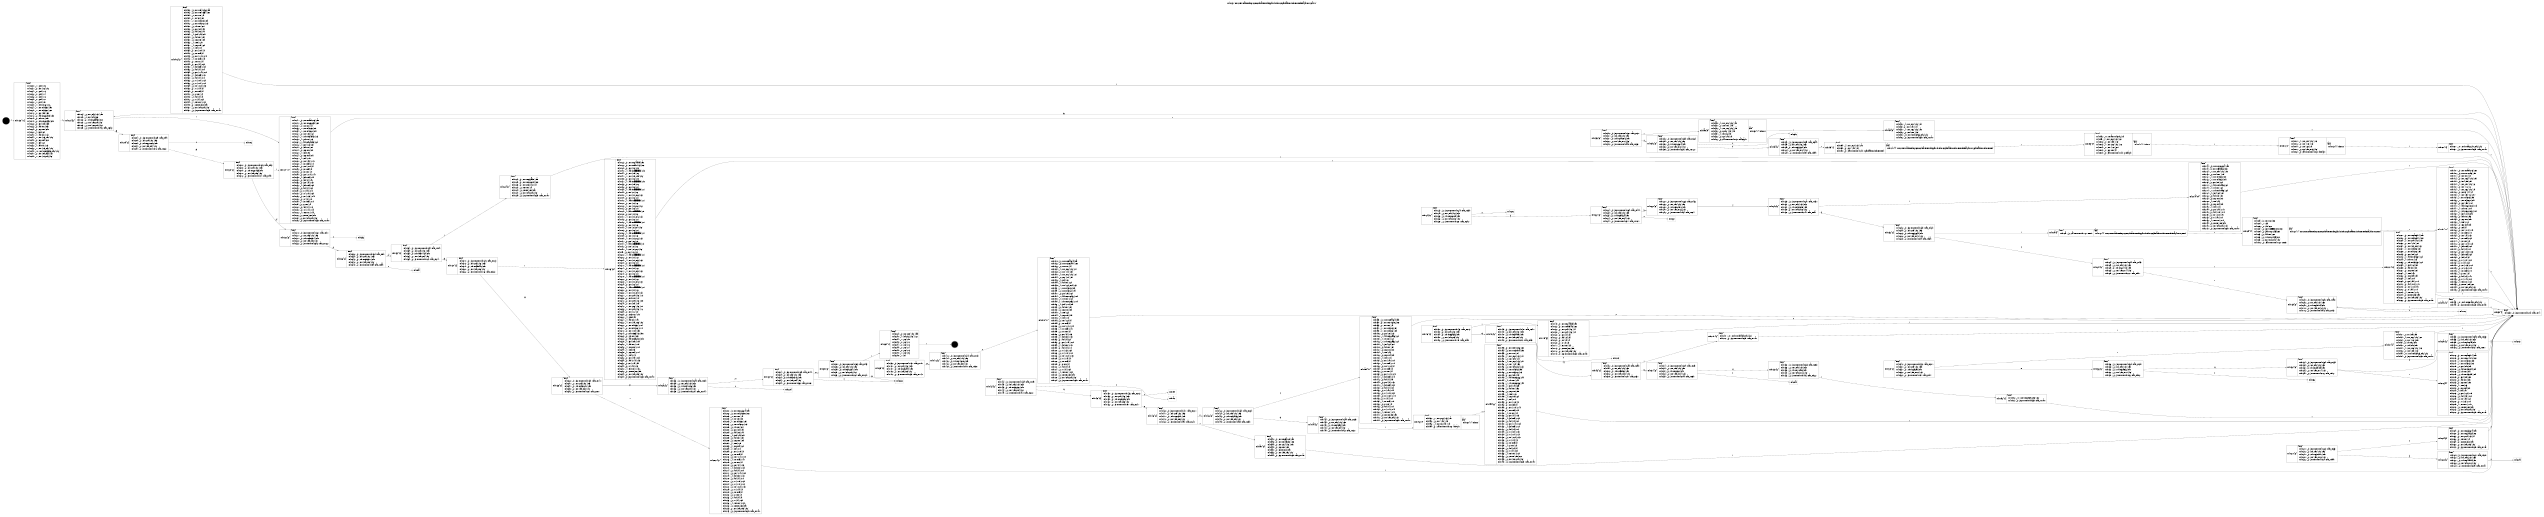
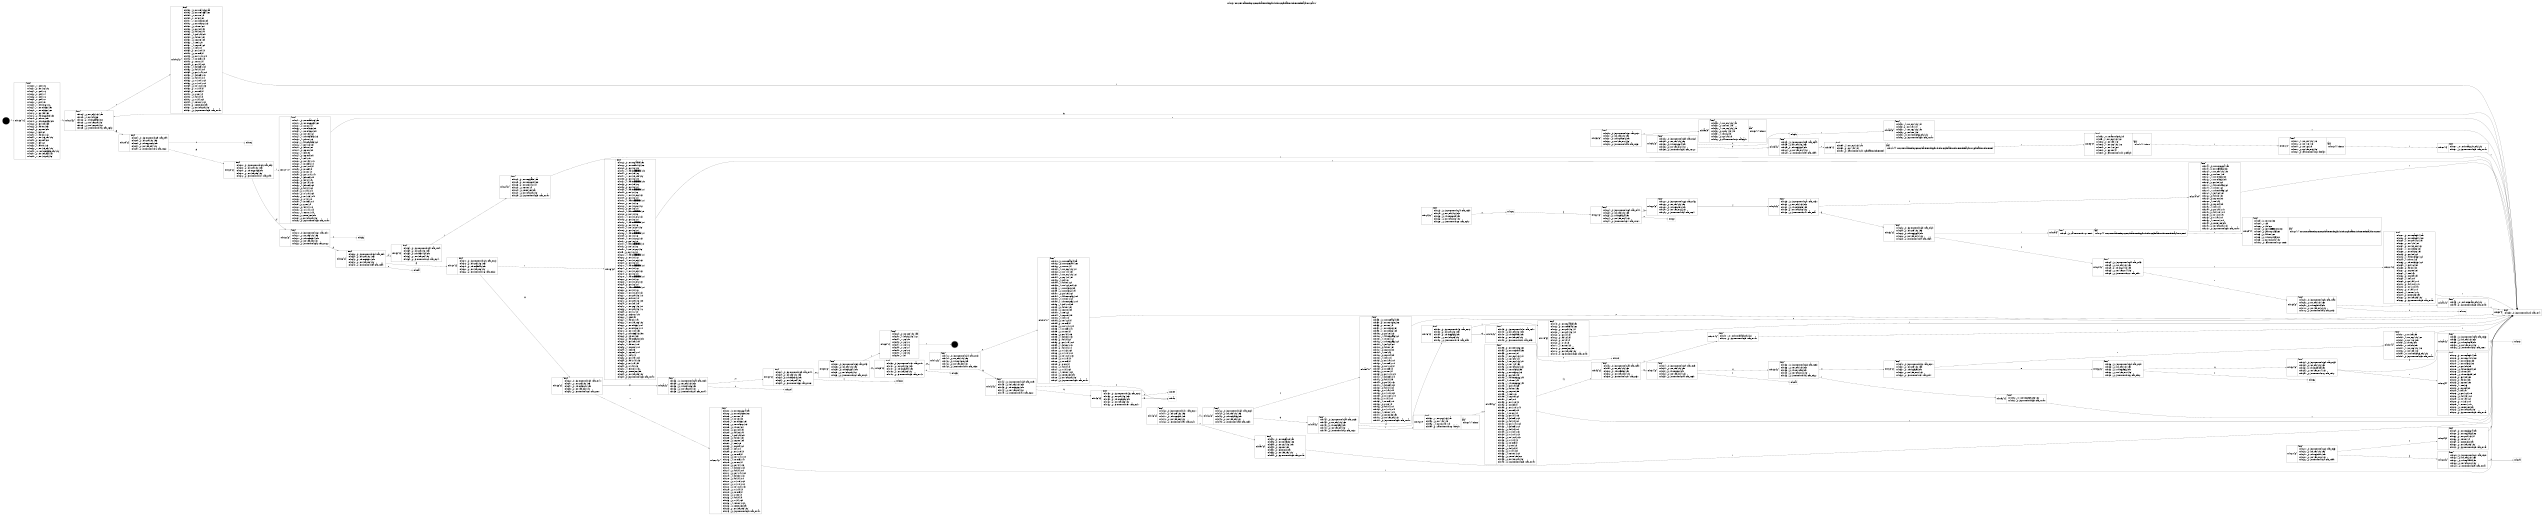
edge "0x4012c4 [32]" -> "0x401c47 [147]": now "0x4012c4 [32]" -> "0x401903 [137]"
edge "0x401aae [29]" -> "0x401acb [32]": now "0x4023bc" -> "0x401acb [32]"
edge "0x4015bc [28]" -> "0x4015d8 [28]": removed, label "8"
edge "0x401648 [28]" -> "0x401664 [28]": now "0x4018e2" -> "0x401664 [28]"
node "0x401d07 [177]": removed
edge "0x401354 [28]" -> "0x401370 [28]": now "0x401338 [28]" -> "0x401370 [28]"
edge "0x401a45 [15]" -> "0x4016f0 [28]": reversed
edge "0x401530 [28]" -> "0x40154c [28]": added, label "11"
edge "0x4014dc [28]" -> "0x4014f8 [28]": now "0x40199f [166]" -> "0x4014f8 [28]"
node "0x402392": added
edge "0x401418 [28]" -> "0x401434 [28]": added, label "18"
edge "0x4013e0 [28]" -> "0x40233c": now "0x4013e0 [28]" -> "0x4013fc [28]"
edge "0x401450 [28]" -> "0x40146c [28]": now "0x401450 [28]" -> "0x401a72"
edge "0x4014a4 [28]" -> "0x4014c0 [28]": added, label "14"
